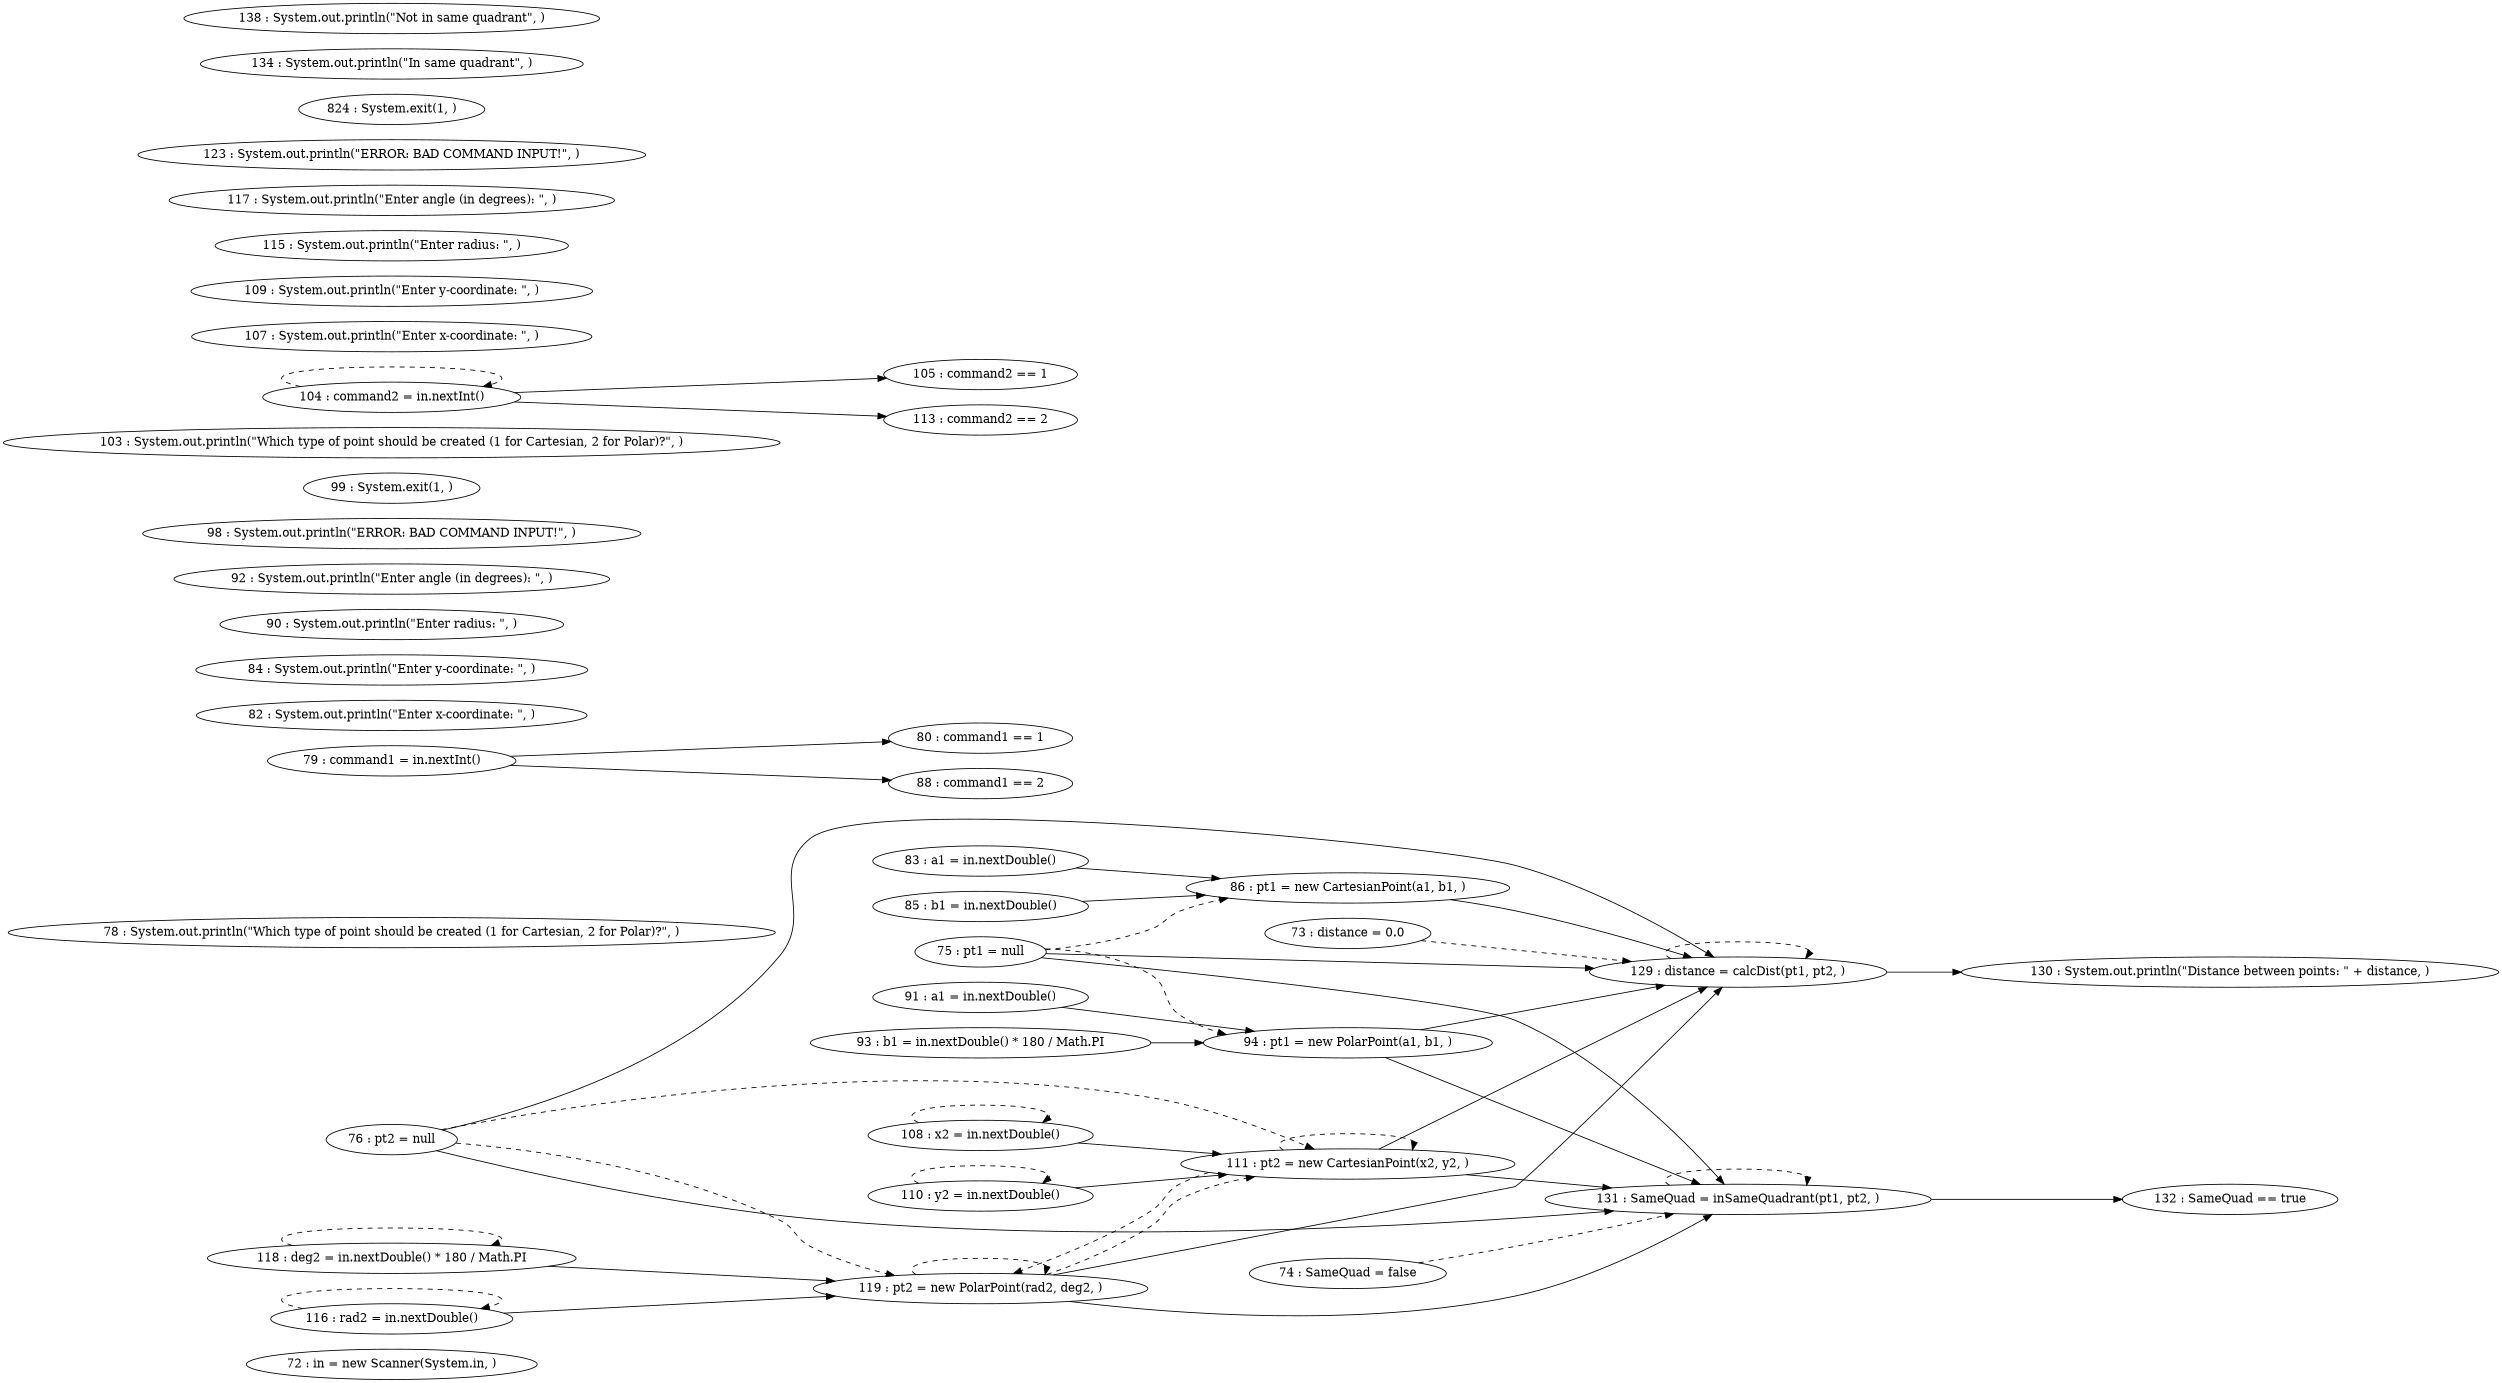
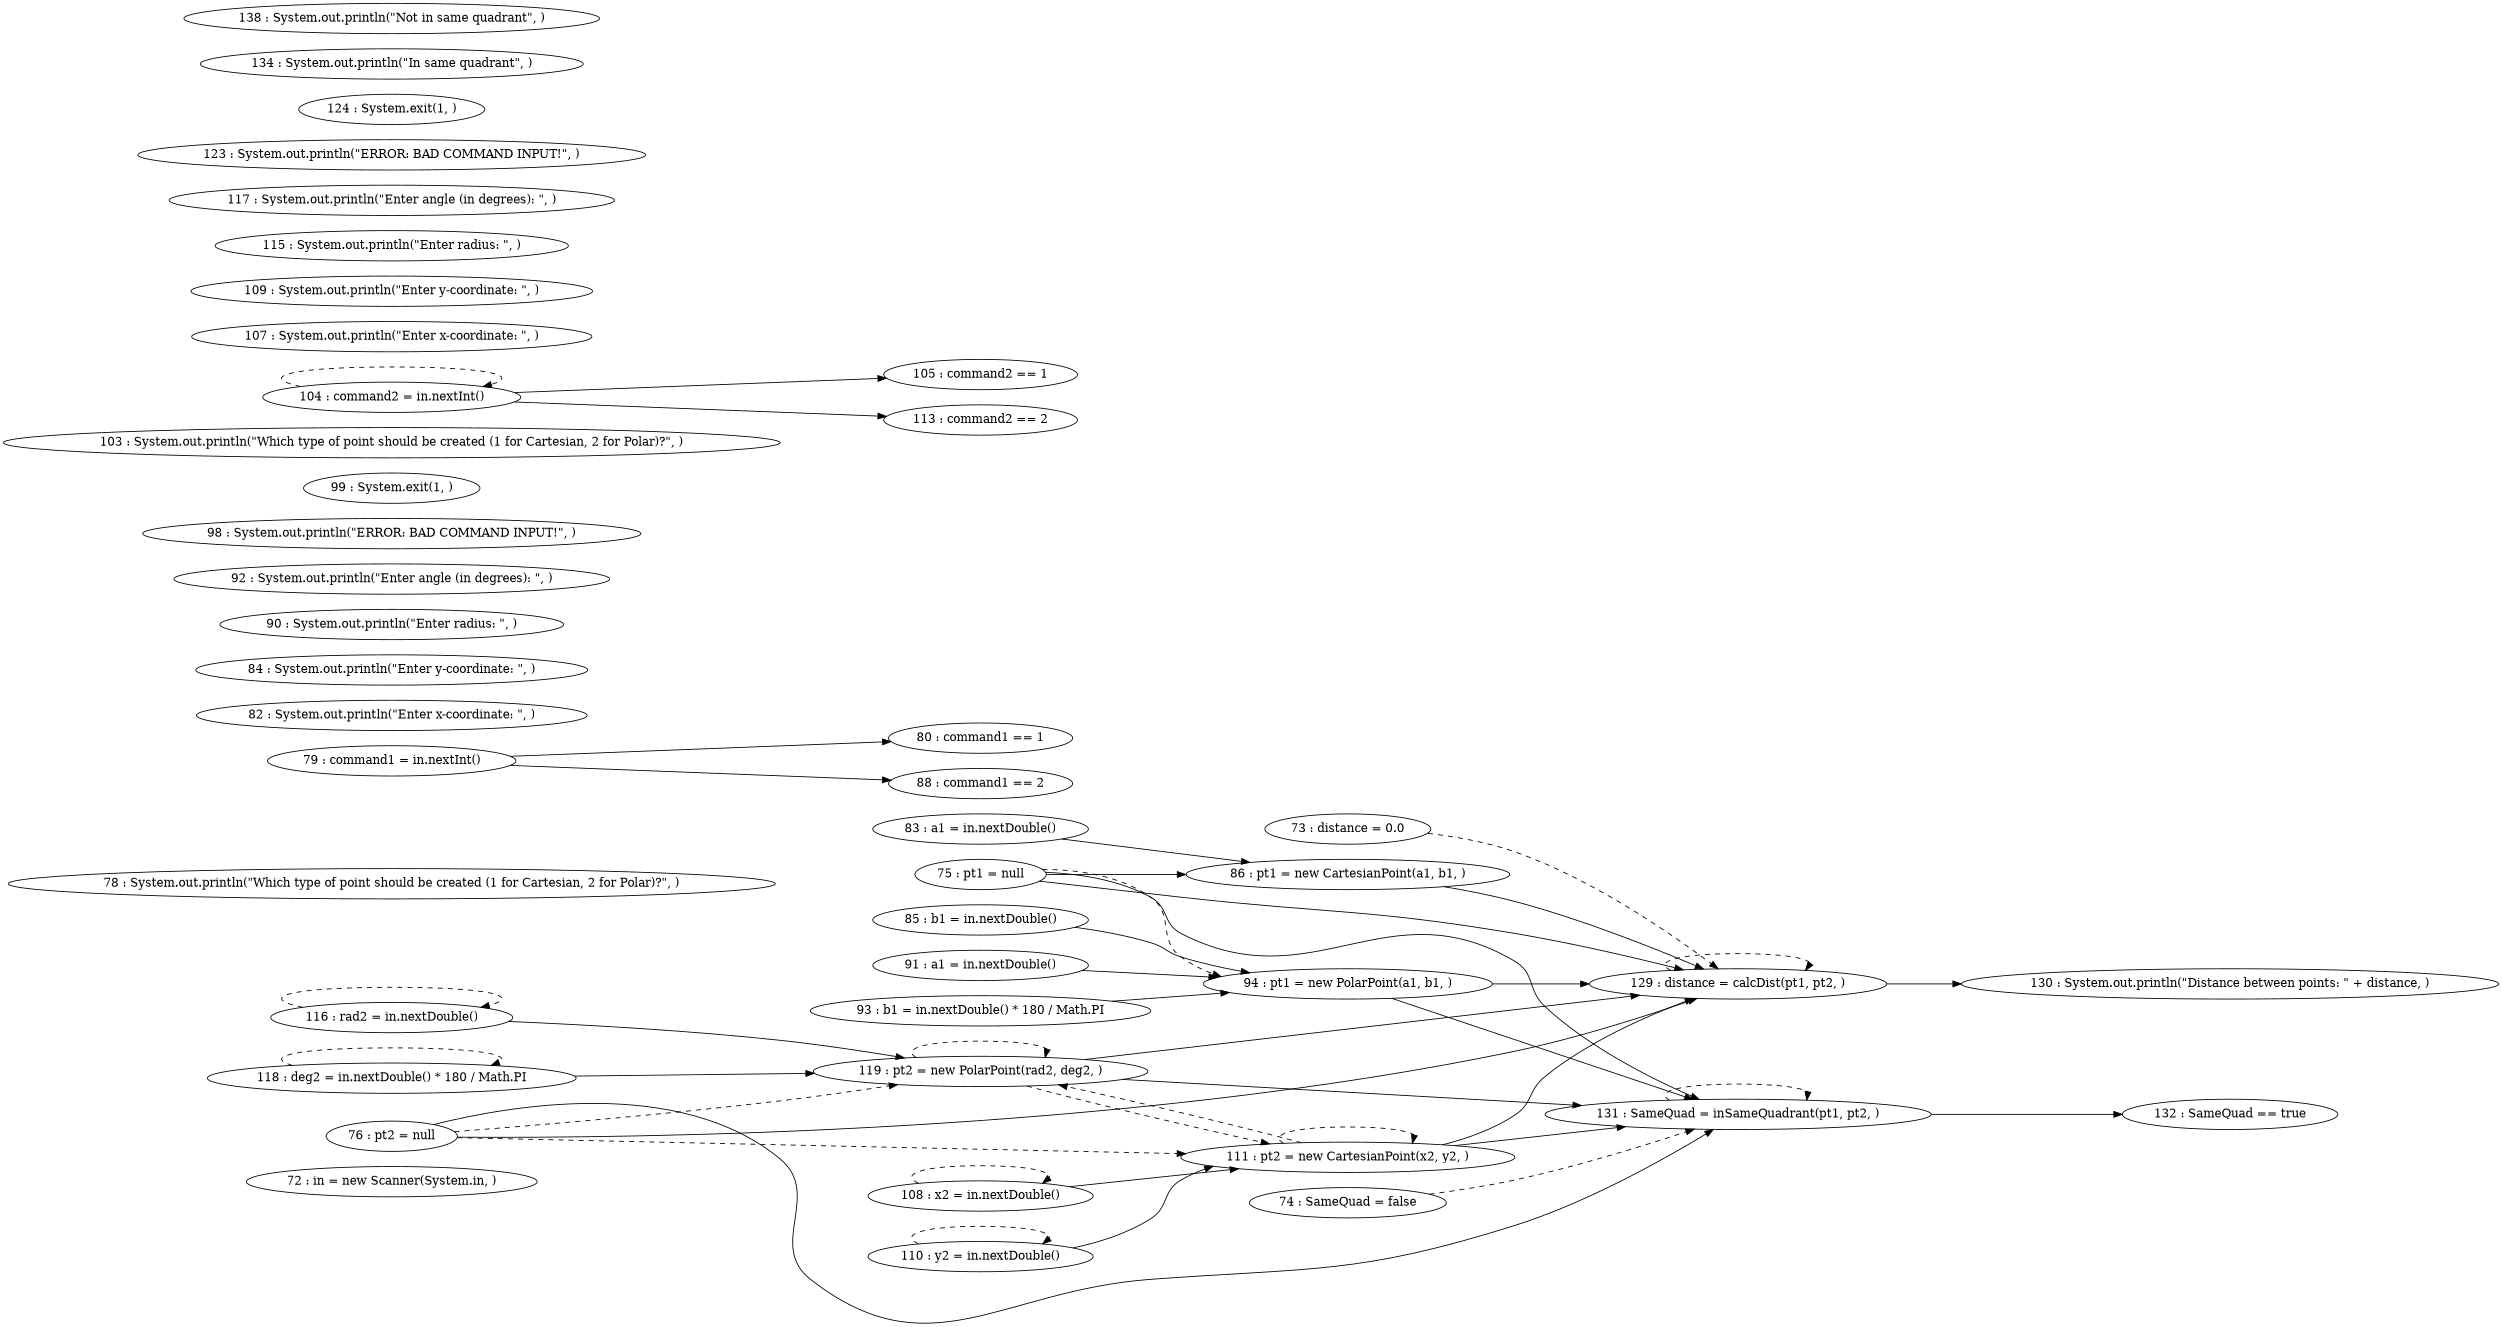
node "824 : System.exit(1, )": label "824 : System.exit(1, )" -> "124 : System.exit(1, )"
edge "85 : b1 = in.nextDouble()" -> "86 : pt1 = new CartesianPoint(a1, b1, )": now "85 : b1 = in.nextDouble()" -> "94 : pt1 = new PolarPoint(a1, b1, )"
edge "75 : pt1 = null" -> "86 : pt1 = new CartesianPoint(a1, b1, )": style dashed -> solid
